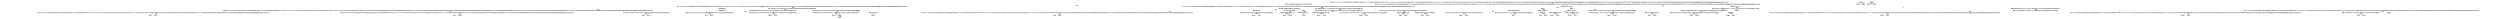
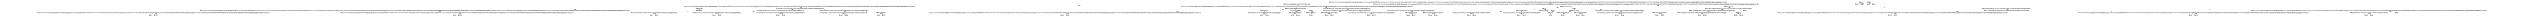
edge "FlightDate:{71,281,293,373}" -> "leaf=-0.301205248": reversed
node "leaf=-0.443417996": added
node "leaf=-0.430165589": removed
edge "leaf=-0.393988639" -> "leaf=-0.38213408": now "FlightDate:{44,45,46,47,48,380,393,397,398,399}" -> "leaf=-0.38213408"
